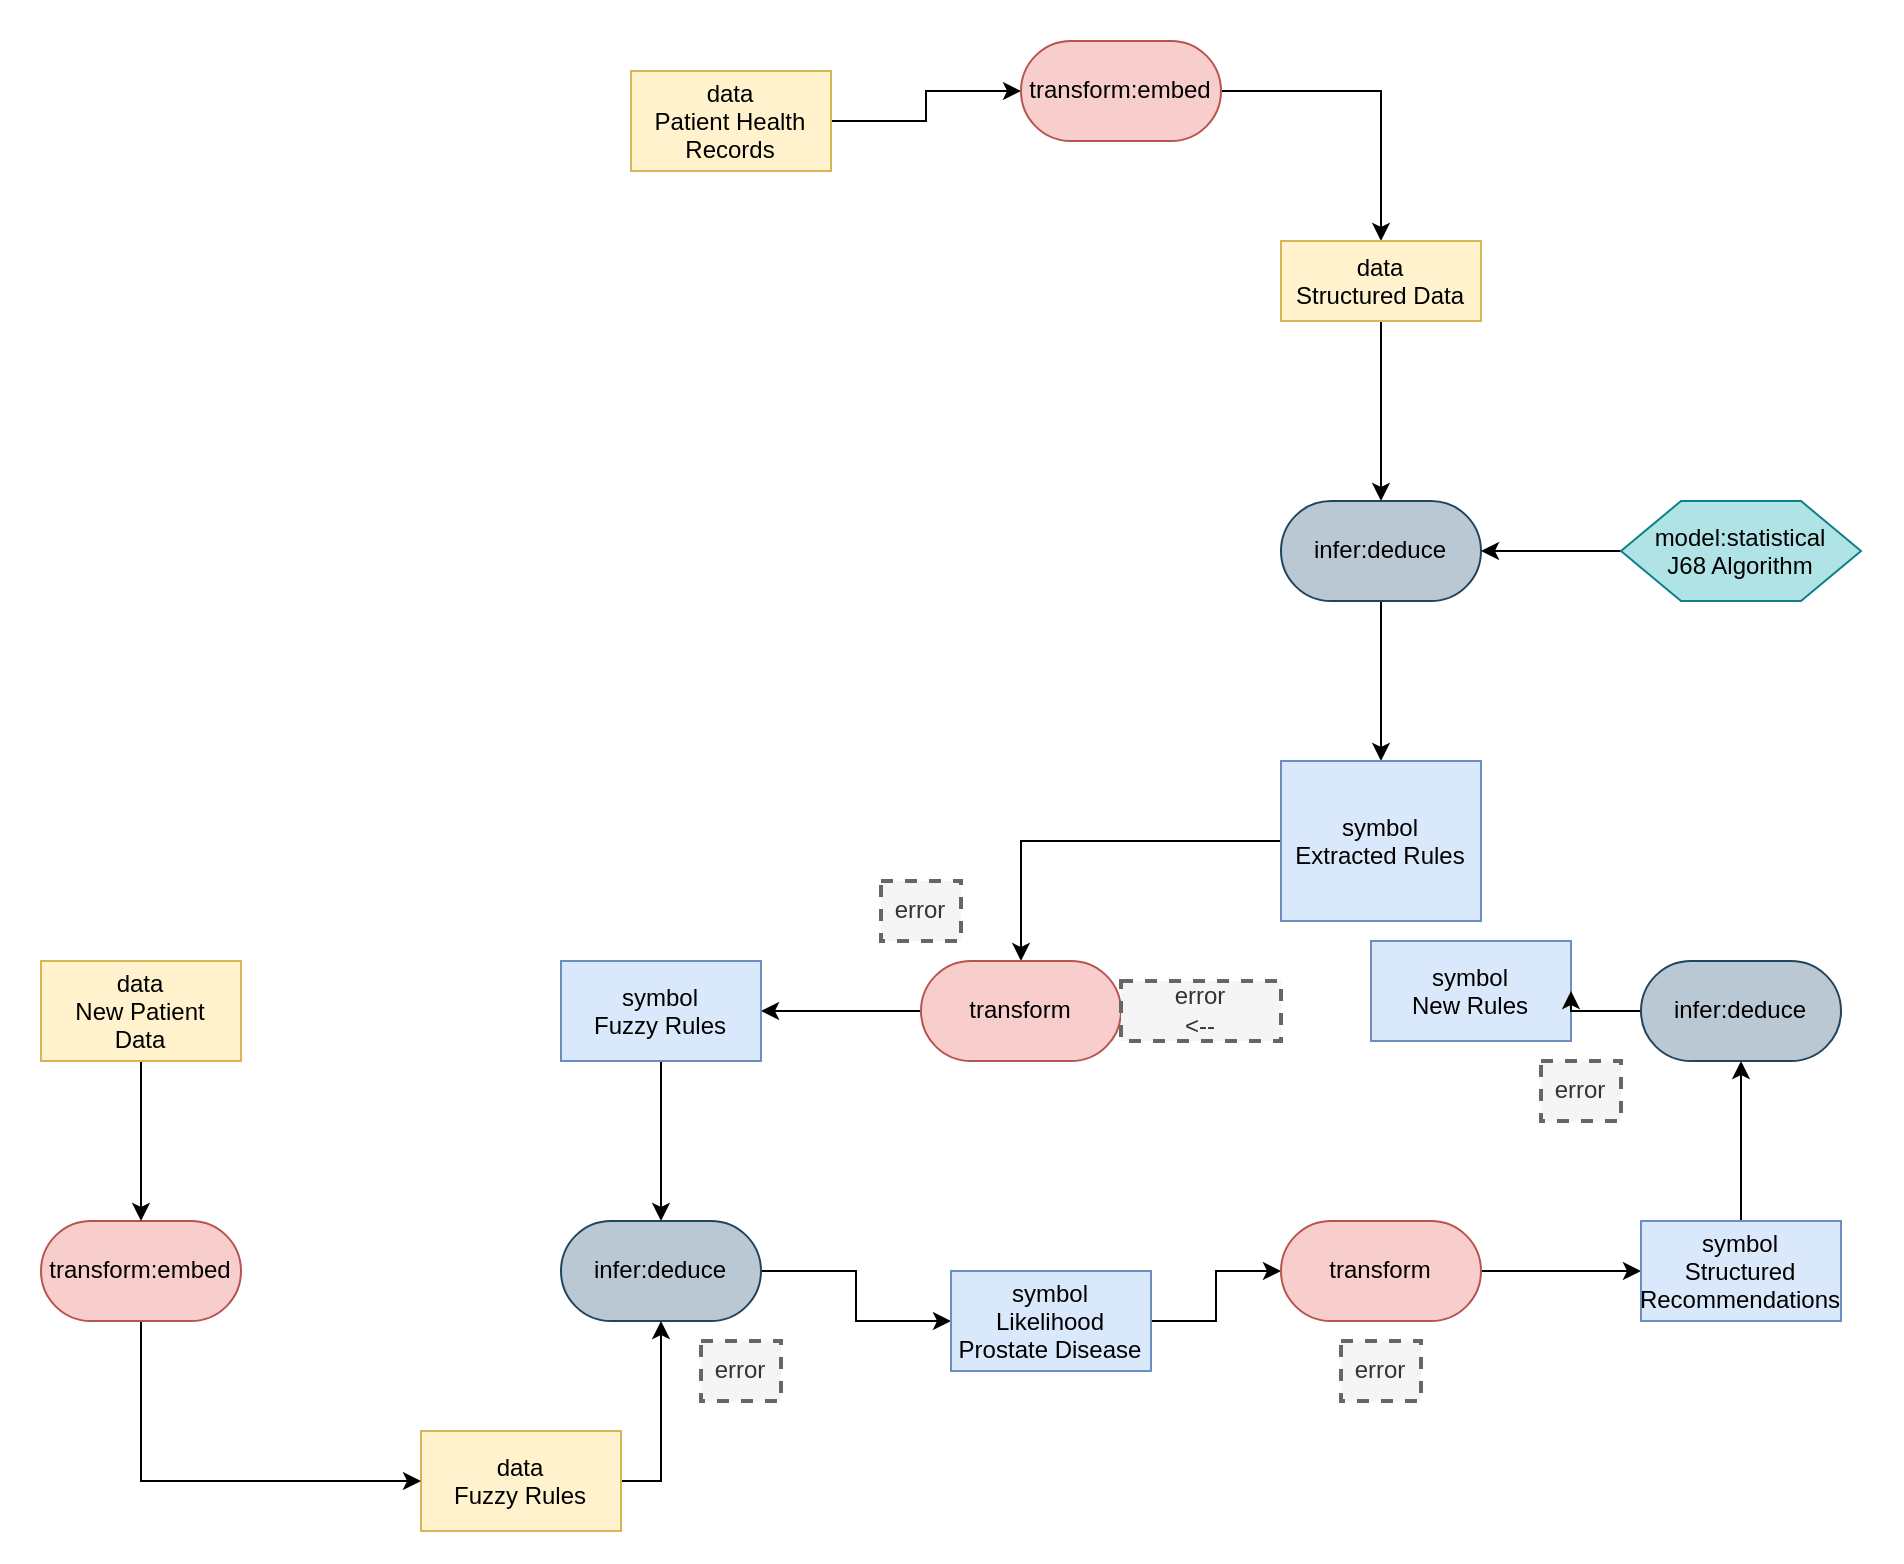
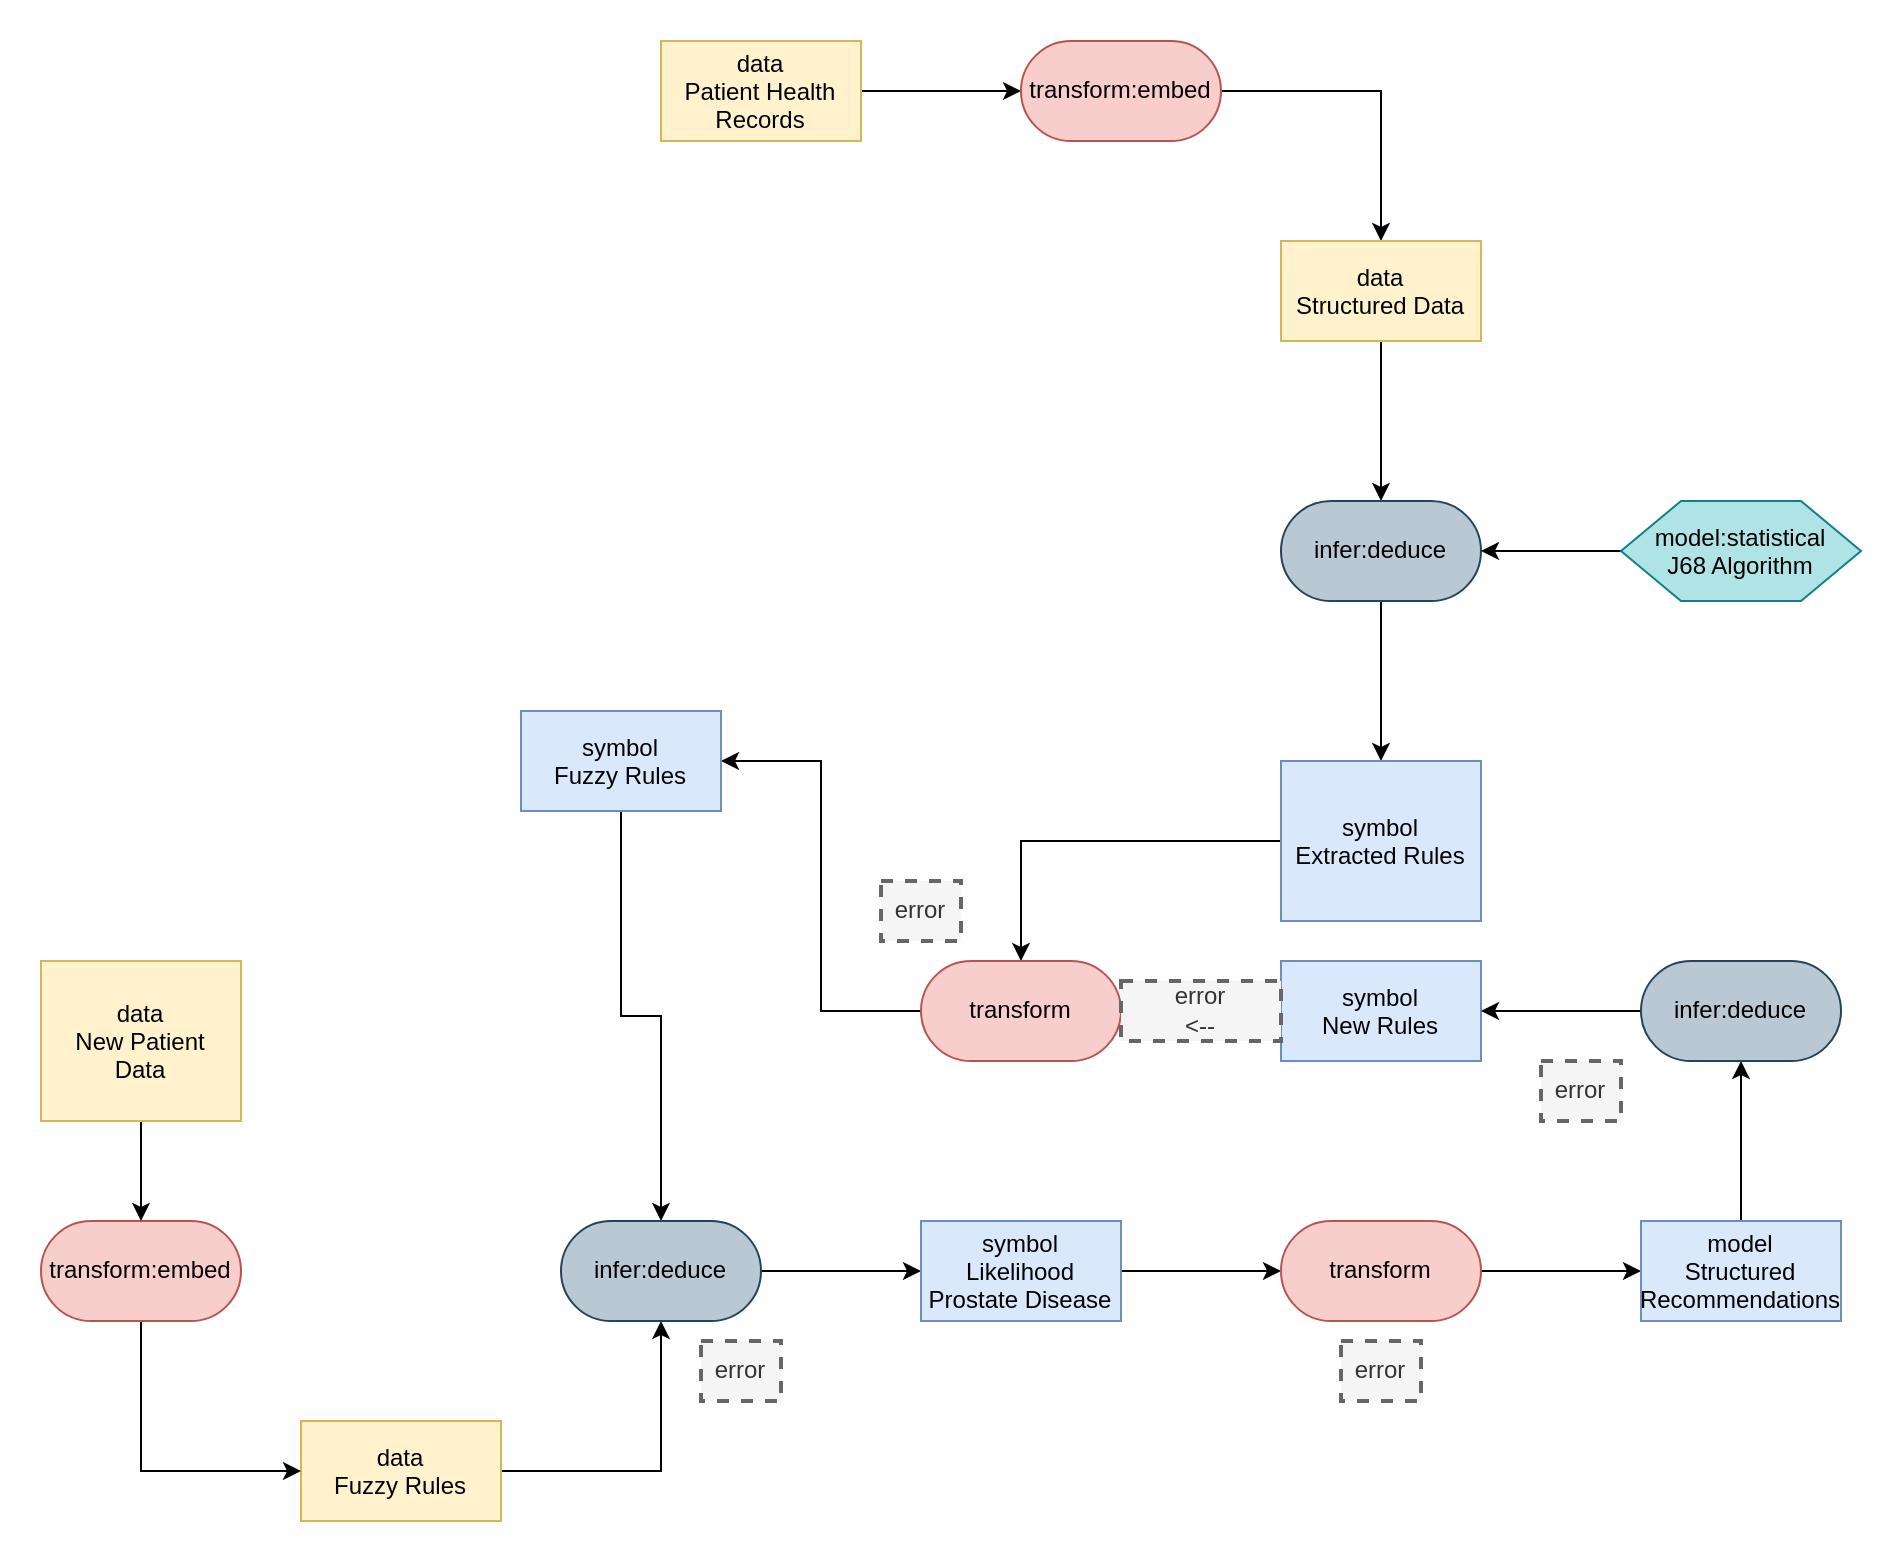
node "data Patient Health Records": moved (731, 121) -> (761, 91)
node "data Structured Data": size 200x80 -> 200x100
node "symbol New Rules": moved (1471, 991) -> (1381, 1011)
node "data New Patient Data": size 200x100 -> 200x160
node "symbol Fuzzy Rules": moved (661, 1011) -> (621, 761)
node "symbol Structured Recommendations": label "symbol Structured Recommendations" -> "model Structured Recommendations"
node "symbol Likelihood Prostate Disease": moved (1051, 1321) -> (1021, 1271)
node "data Fuzzy Rules": moved (521, 1481) -> (401, 1471)
